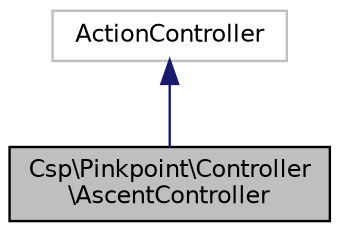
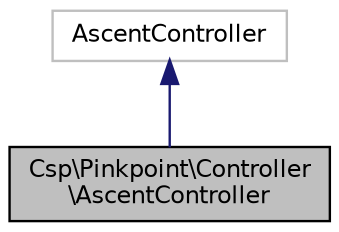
node "ActionController": label "ActionController" -> "AscentController"
